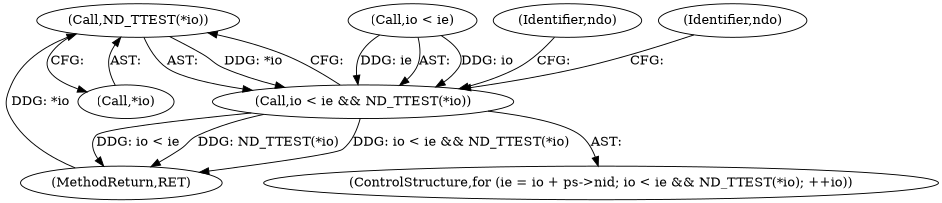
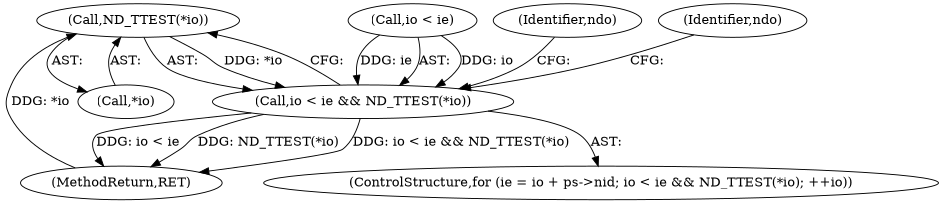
edge "(Call,ND_TTEST(*io))" -> "(Call,*io)": label "CFG: " -> "AST: "
